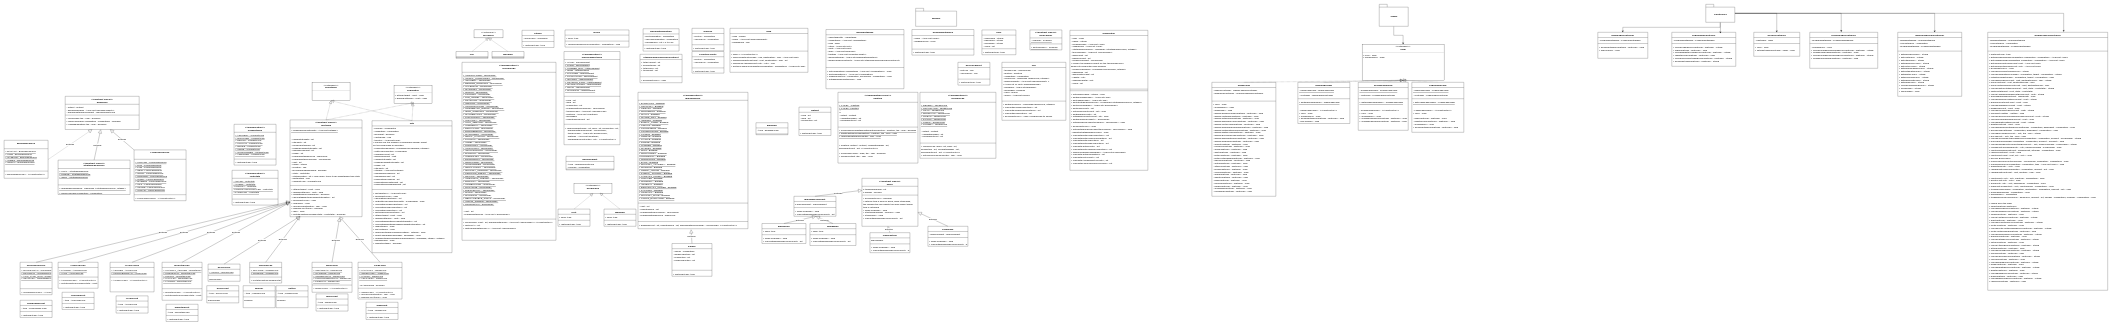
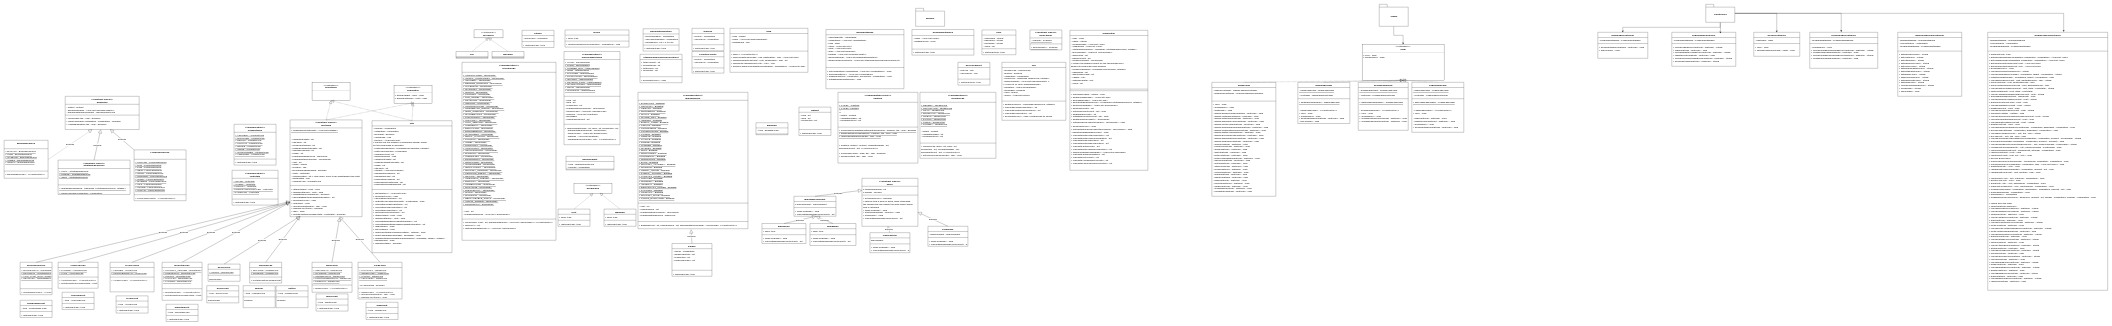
node "Models": size 41x18 -> 29x18
edge "Controllers" -> "GameGraphicalController": removed
